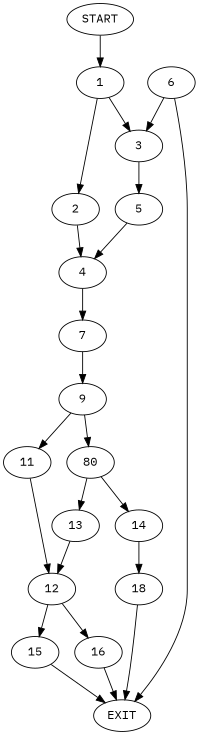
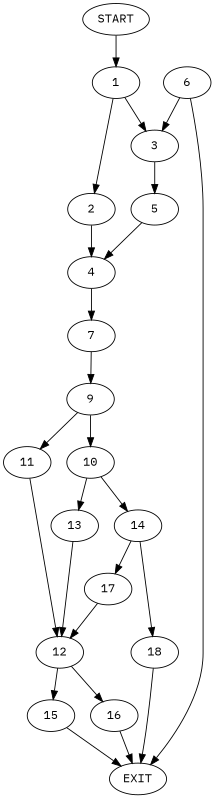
node "80": label "80" -> "10"
node "17": added
